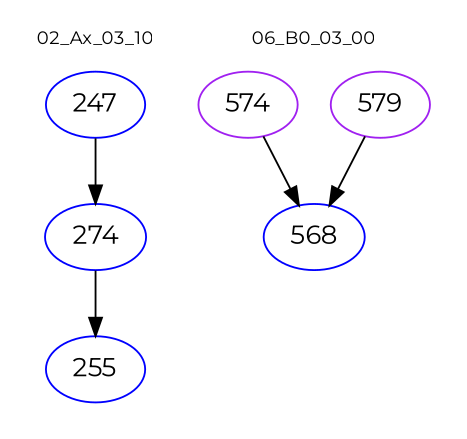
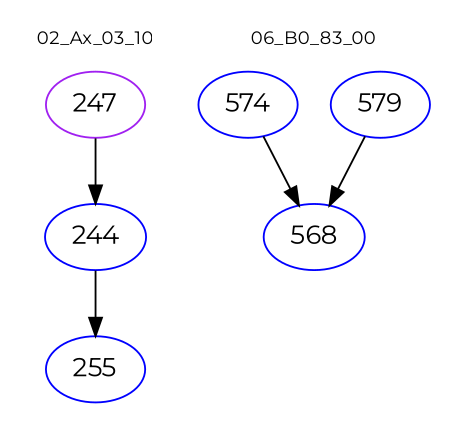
cluster "06_B0_03_00": label "06_B0_03_00" -> "06_B0_83_00"
node "247": color blue -> purple
node "574": color purple -> blue
node "579": color purple -> blue
node "274": label "274" -> "244"
